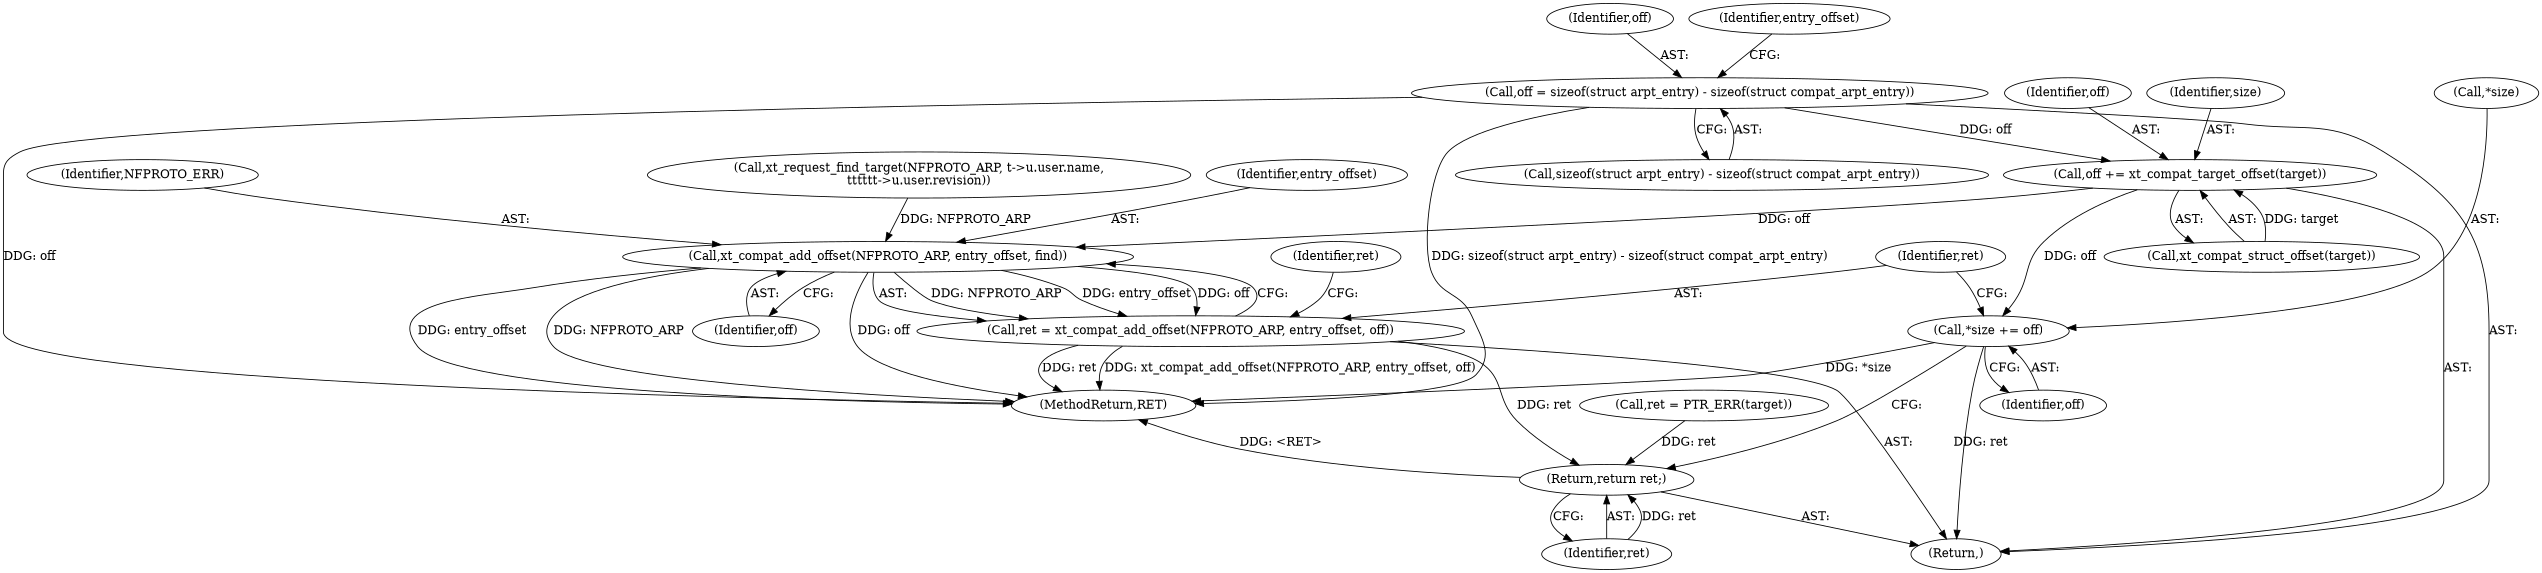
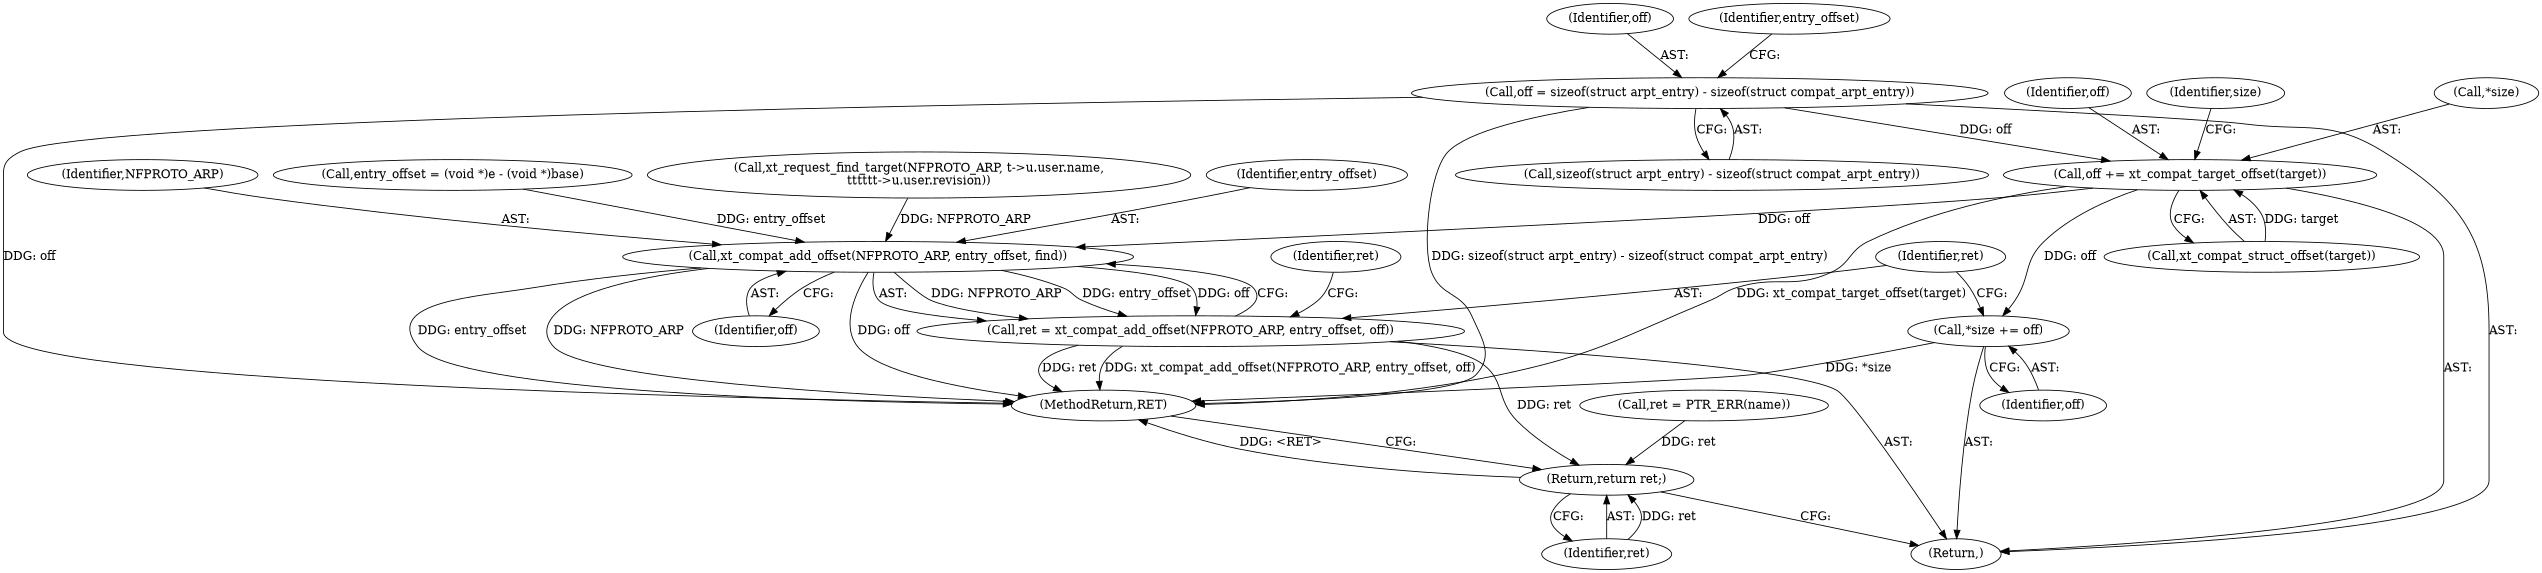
edge "(Identifier,size)" -> "(Call,off += xt_compat_target_offset(target))": label "AST: " -> "CFG: "
node "(Identifier,NFPROTO_ERR)": label "(Identifier,NFPROTO_ERR)" -> "(Identifier,NFPROTO_ARP)"
node "(Call,entry_offset = (void *)e - (void *)base)": added
edge "(Call,off += xt_compat_target_offset(target))" -> "(Call,xt_compat_struct_offset(target))": label "AST: " -> "CFG: "
edge "(Call,*size)" -> "(Call,*size += off)": now "(Call,*size)" -> "(Call,off += xt_compat_target_offset(target))"
edge "(Call,off += xt_compat_target_offset(target))" -> "(MethodReturn,RET)": added, label "DDG: xt_compat_target_offset(target)"
node "(Call,ret = PTR_ERR(target))": label "(Call,ret = PTR_ERR(target))" -> "(Call,ret = PTR_ERR(name))"
edge "(Call,*size += off)" -> "(Return,return ret;)": now "(MethodReturn,RET)" -> "(Return,return ret;)"
edge "(Call,*size += off)" -> "(Return,)": label "DDG: ret" -> "AST: "
edge "(Return,return ret;)" -> "(Return,)": label "AST: " -> "CFG: "
